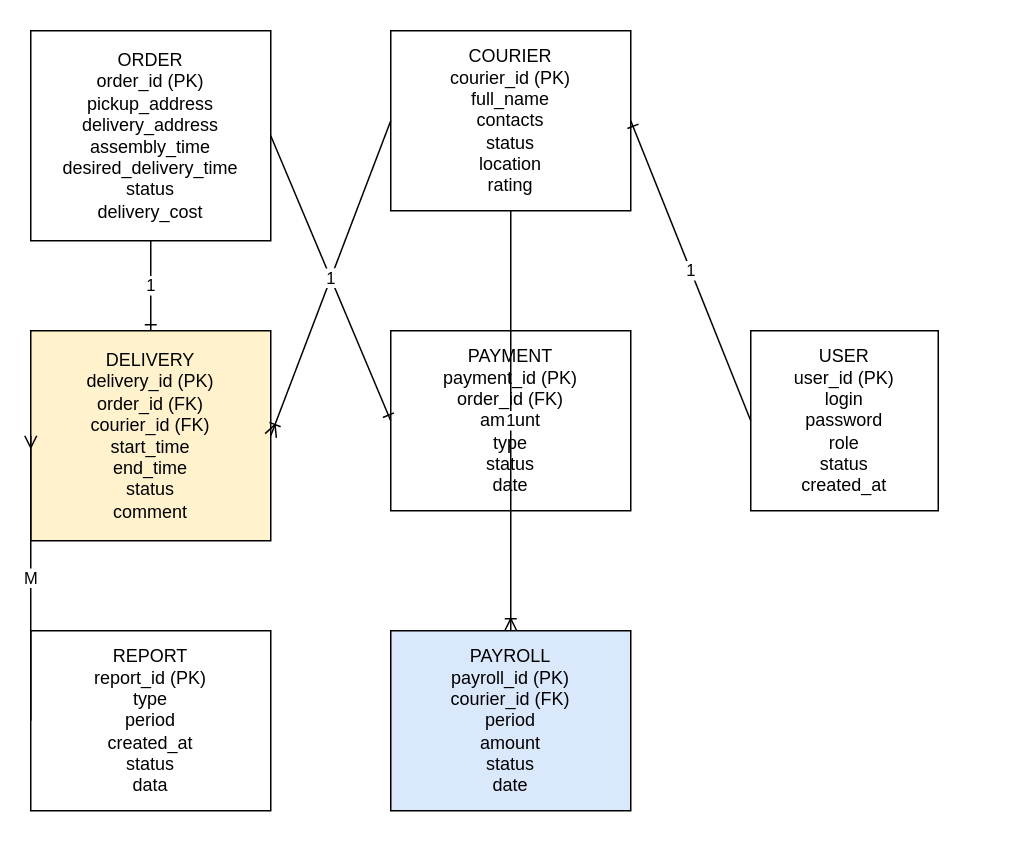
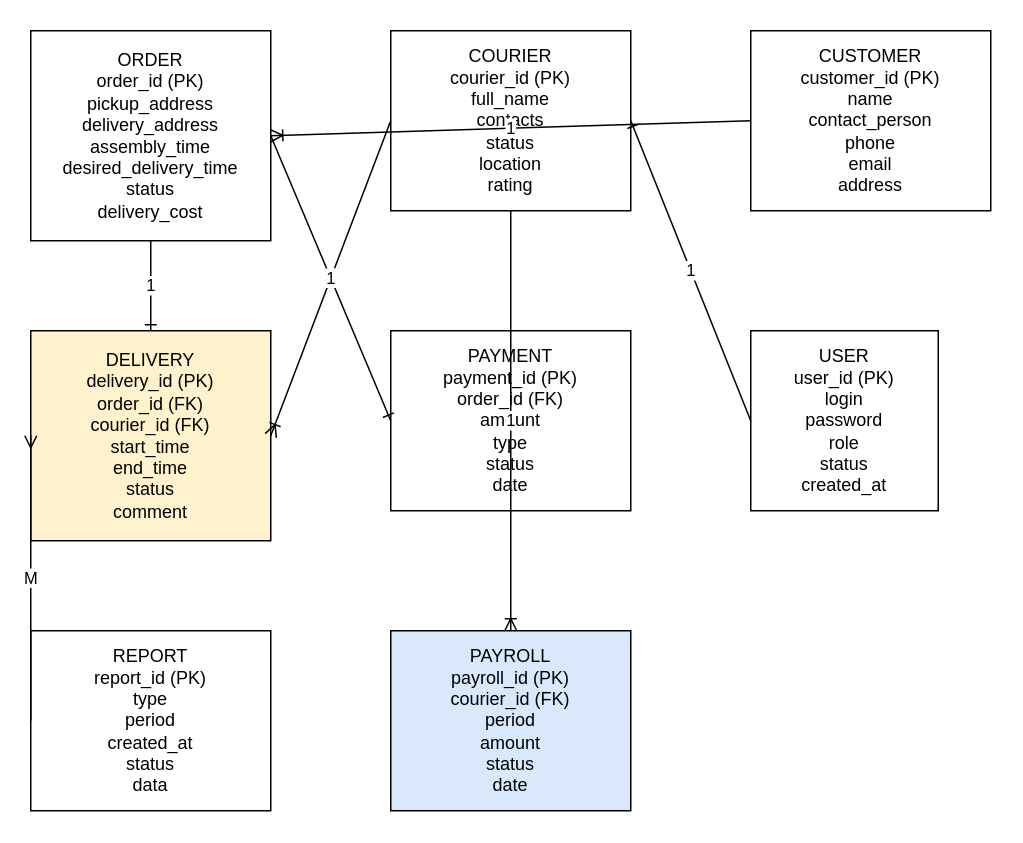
node "CUSTOMER customer_id (PK) name contact_person phone email address": added
edge "CUSTOMER customer_id (PK) name contact_person phone email address" -> "ORDER order_id (PK) pickup_address delivery_address assembly_time desired_delivery_time status delivery_cost": added, label "1"
